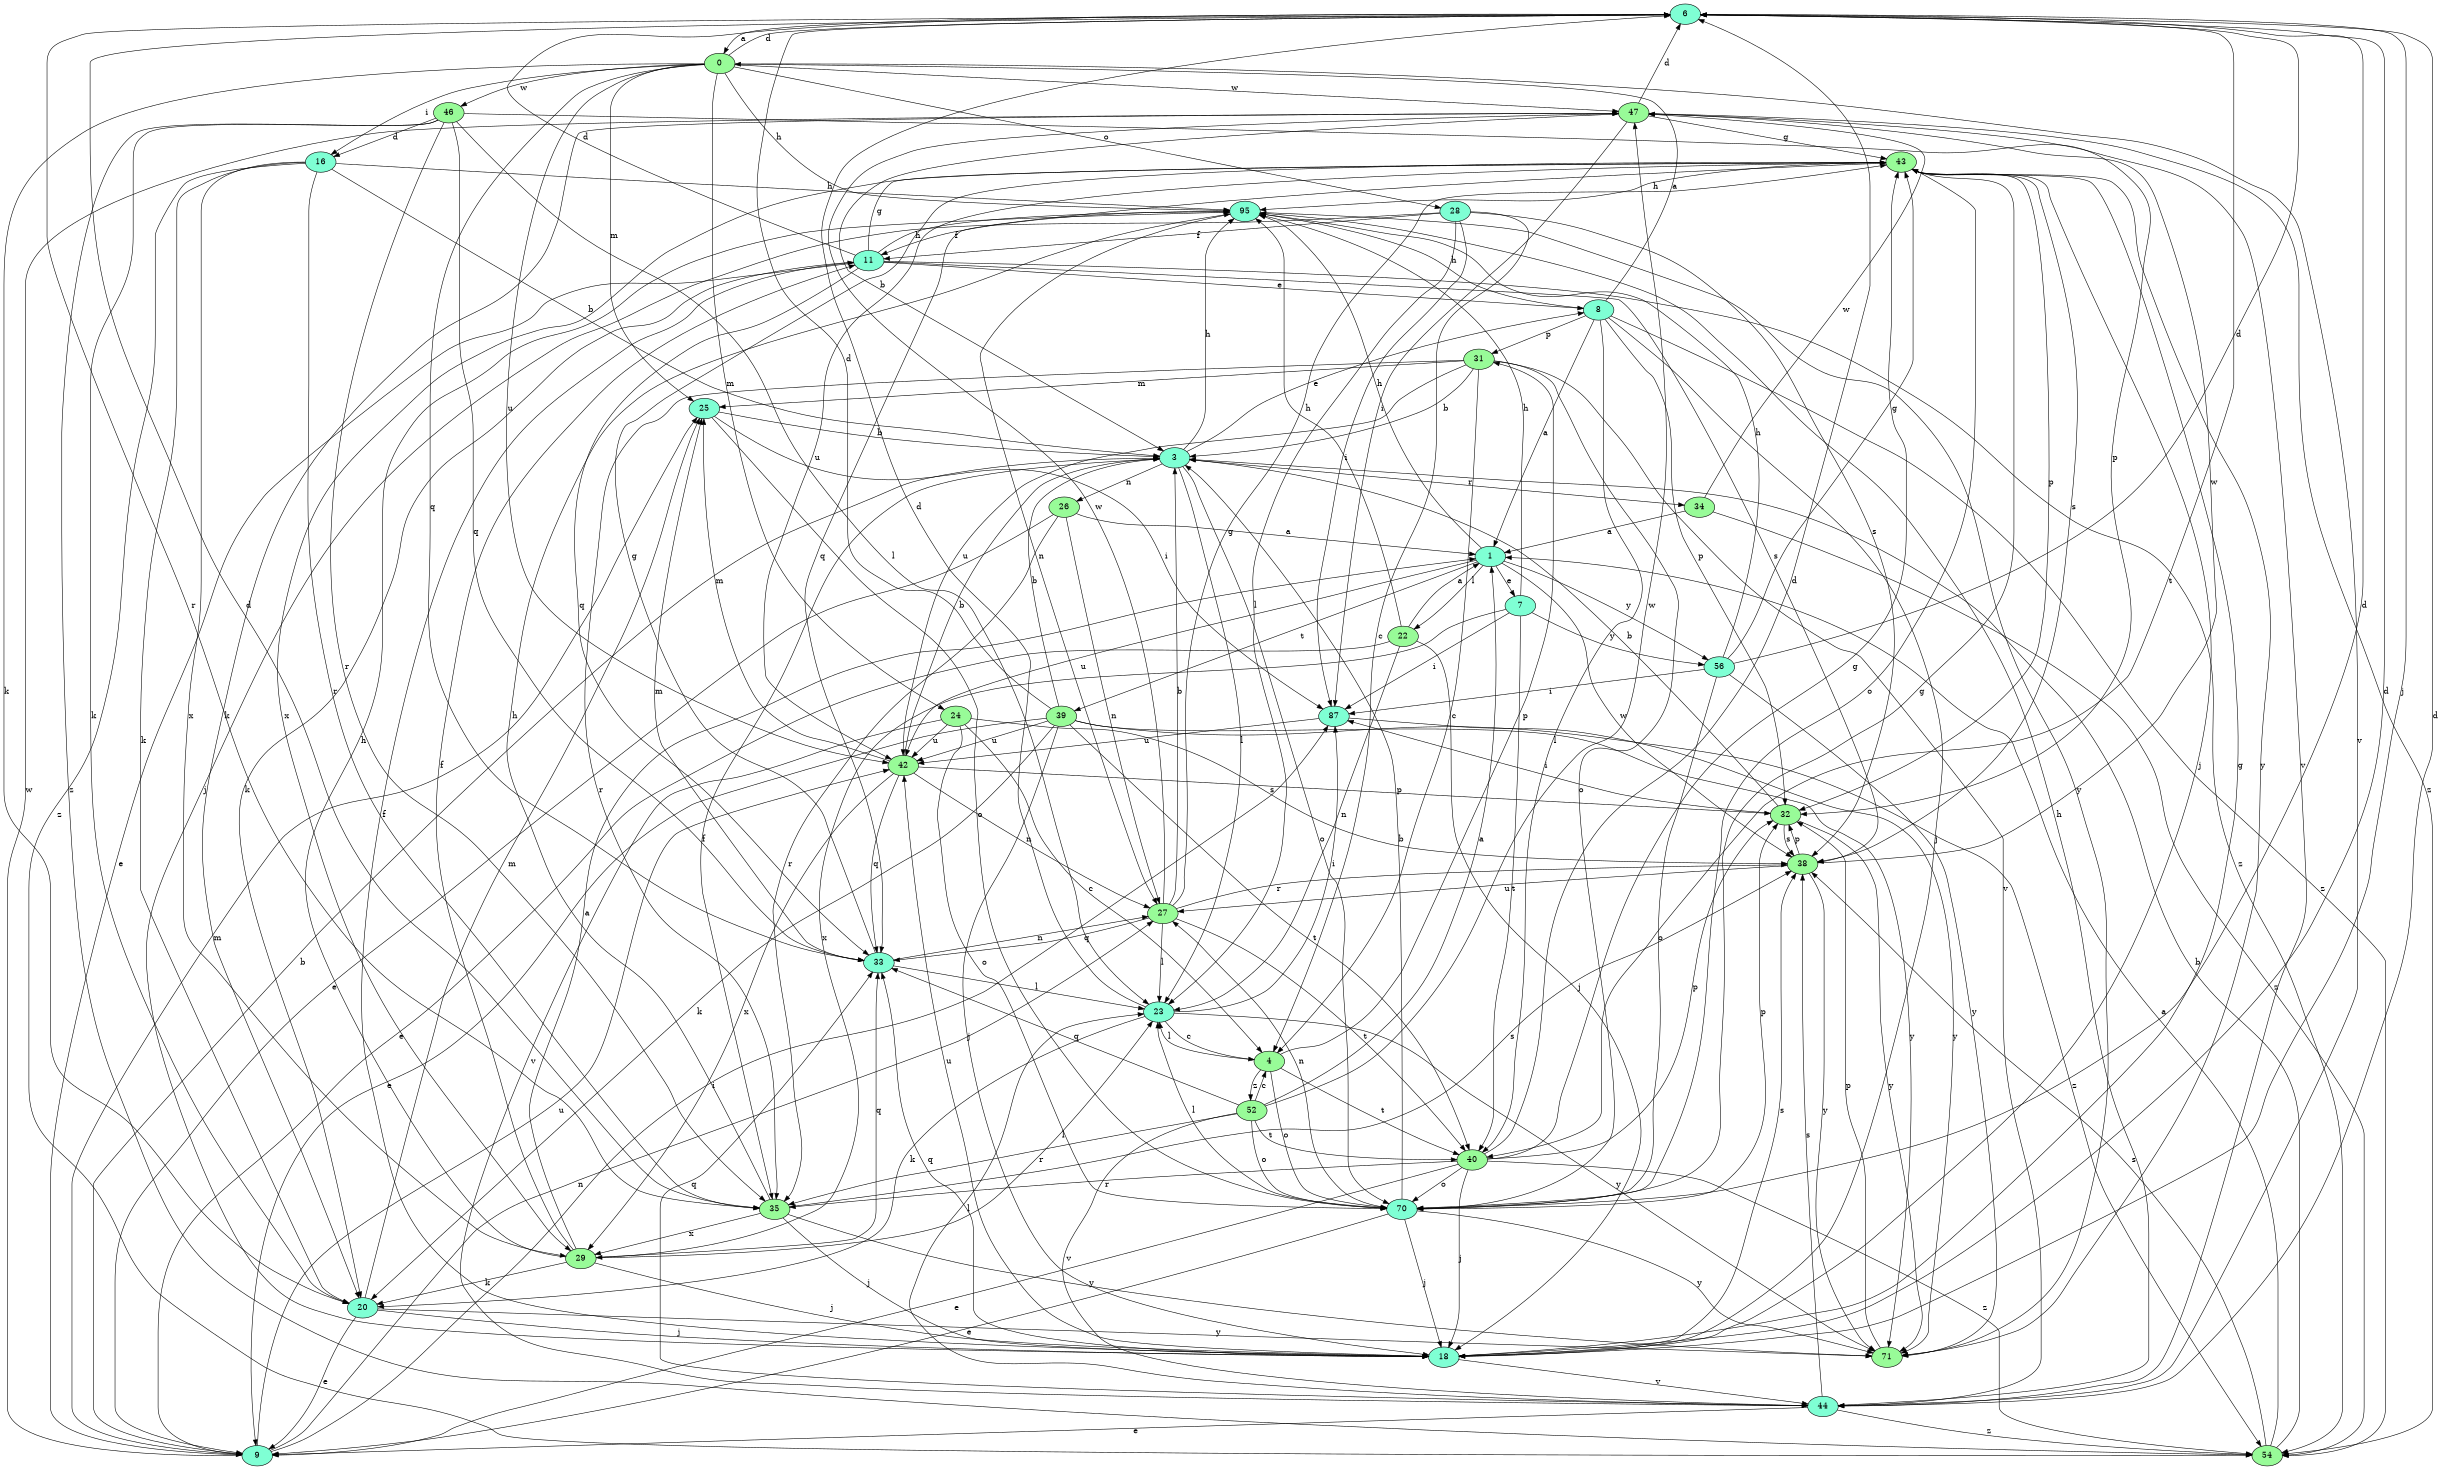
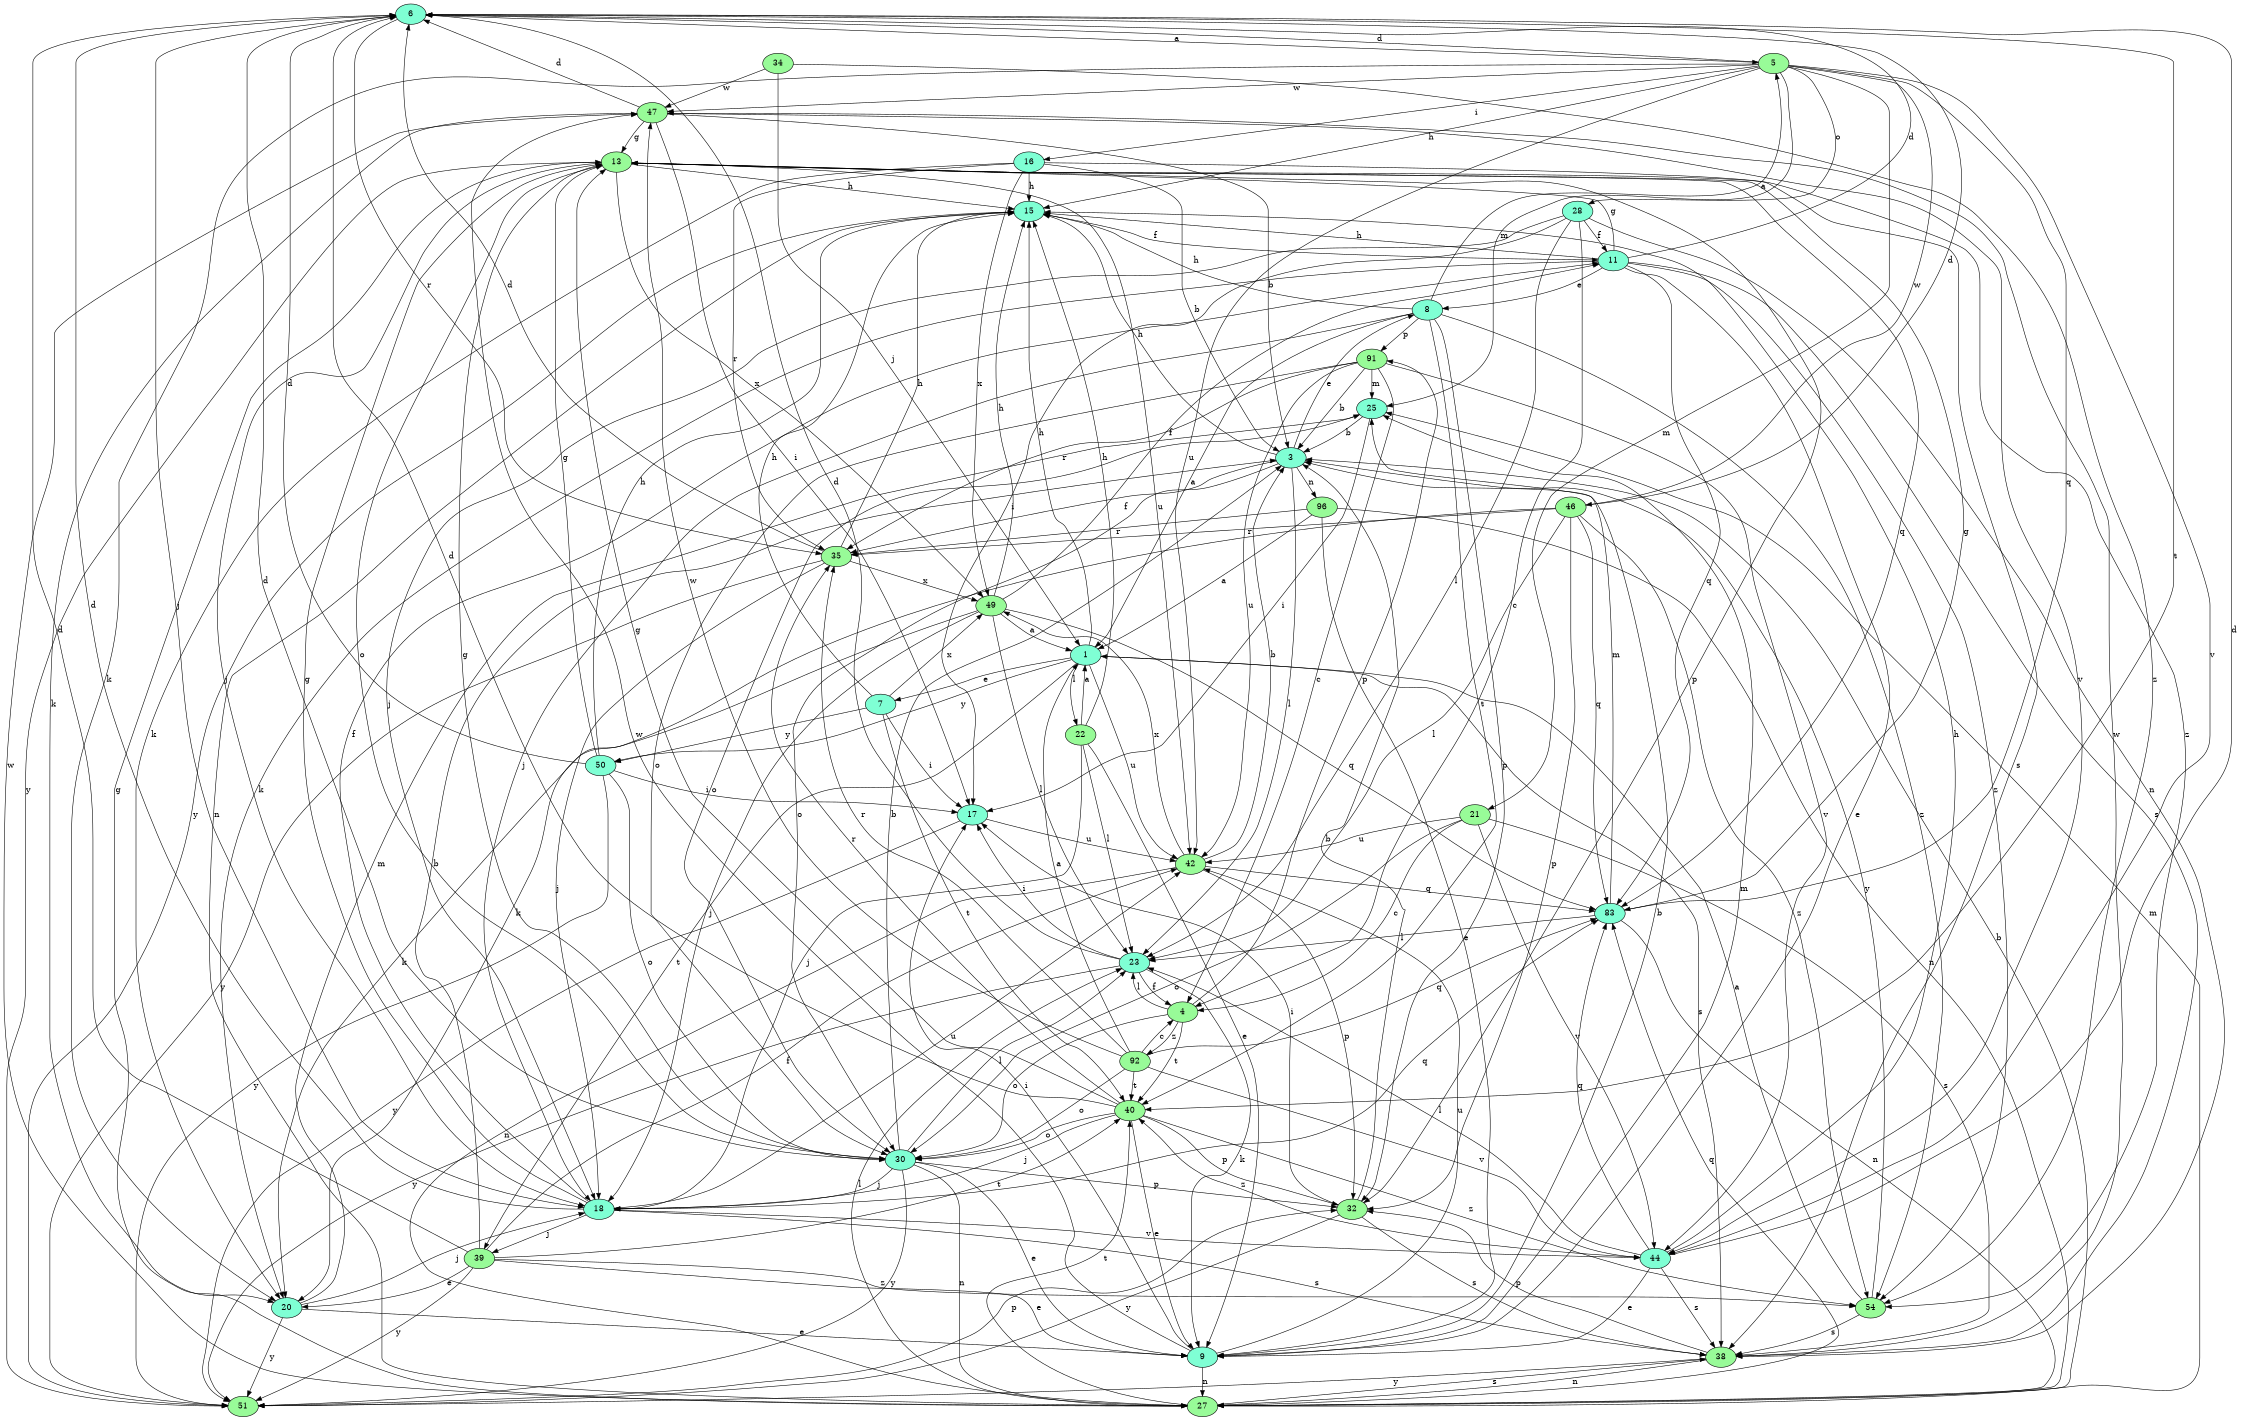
node "0": label "0" -> "5"
edge "46" -> "16": now "46" -> "6"
node "43": label "43" -> "13"
node "95": label "95" -> "15"
node "31": label "31" -> "91"
edge "3" -> "34": removed, label "r"
node "26": label "26" -> "96"
edge "34" -> "1": label "a" -> "j"
edge "28" -> "38": label "s" -> "n"
edge "47" -> "54": removed, label "z"
edge "42" -> "25": now "27" -> "25"
node "56": label "56" -> "50"
node "24": label "24" -> "21"
node "87": label "87" -> "17"
edge "1" -> "38": label "w" -> "s"
edge "39" -> "42": label "u" -> "f"
edge "8" -> "40": label "l" -> "t"
edge "22" -> "23": label "n" -> "l"
edge "27" -> "38": label "r" -> "s"
edge "38" -> "27": label "u" -> "n"
node "33": label "33" -> "83"
edge "54" -> "3": label "b" -> "y"
edge "39" -> "20": label "k" -> "e"
edge "23" -> "4": label "c" -> "f"
node "52": label "52" -> "92"
edge "35" -> "38": removed, label "s"
edge "39" -> "18": reversed
node "70": label "70" -> "30"
node "29": label "29" -> "49"
edge "23" -> "20": now "23" -> "9"
node "71": label "71" -> "51"
edge "44" -> "54": now "44" -> "40"
